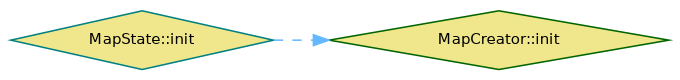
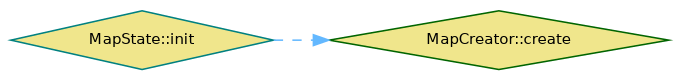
node "MapCreator::init": label "MapCreator::init" -> "MapCreator::create"
